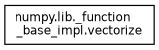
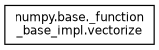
node "numpy.lib._function _base_impl.vectorize": label "numpy.lib._function _base_impl.vectorize" -> "numpy.base._function _base_impl.vectorize"
